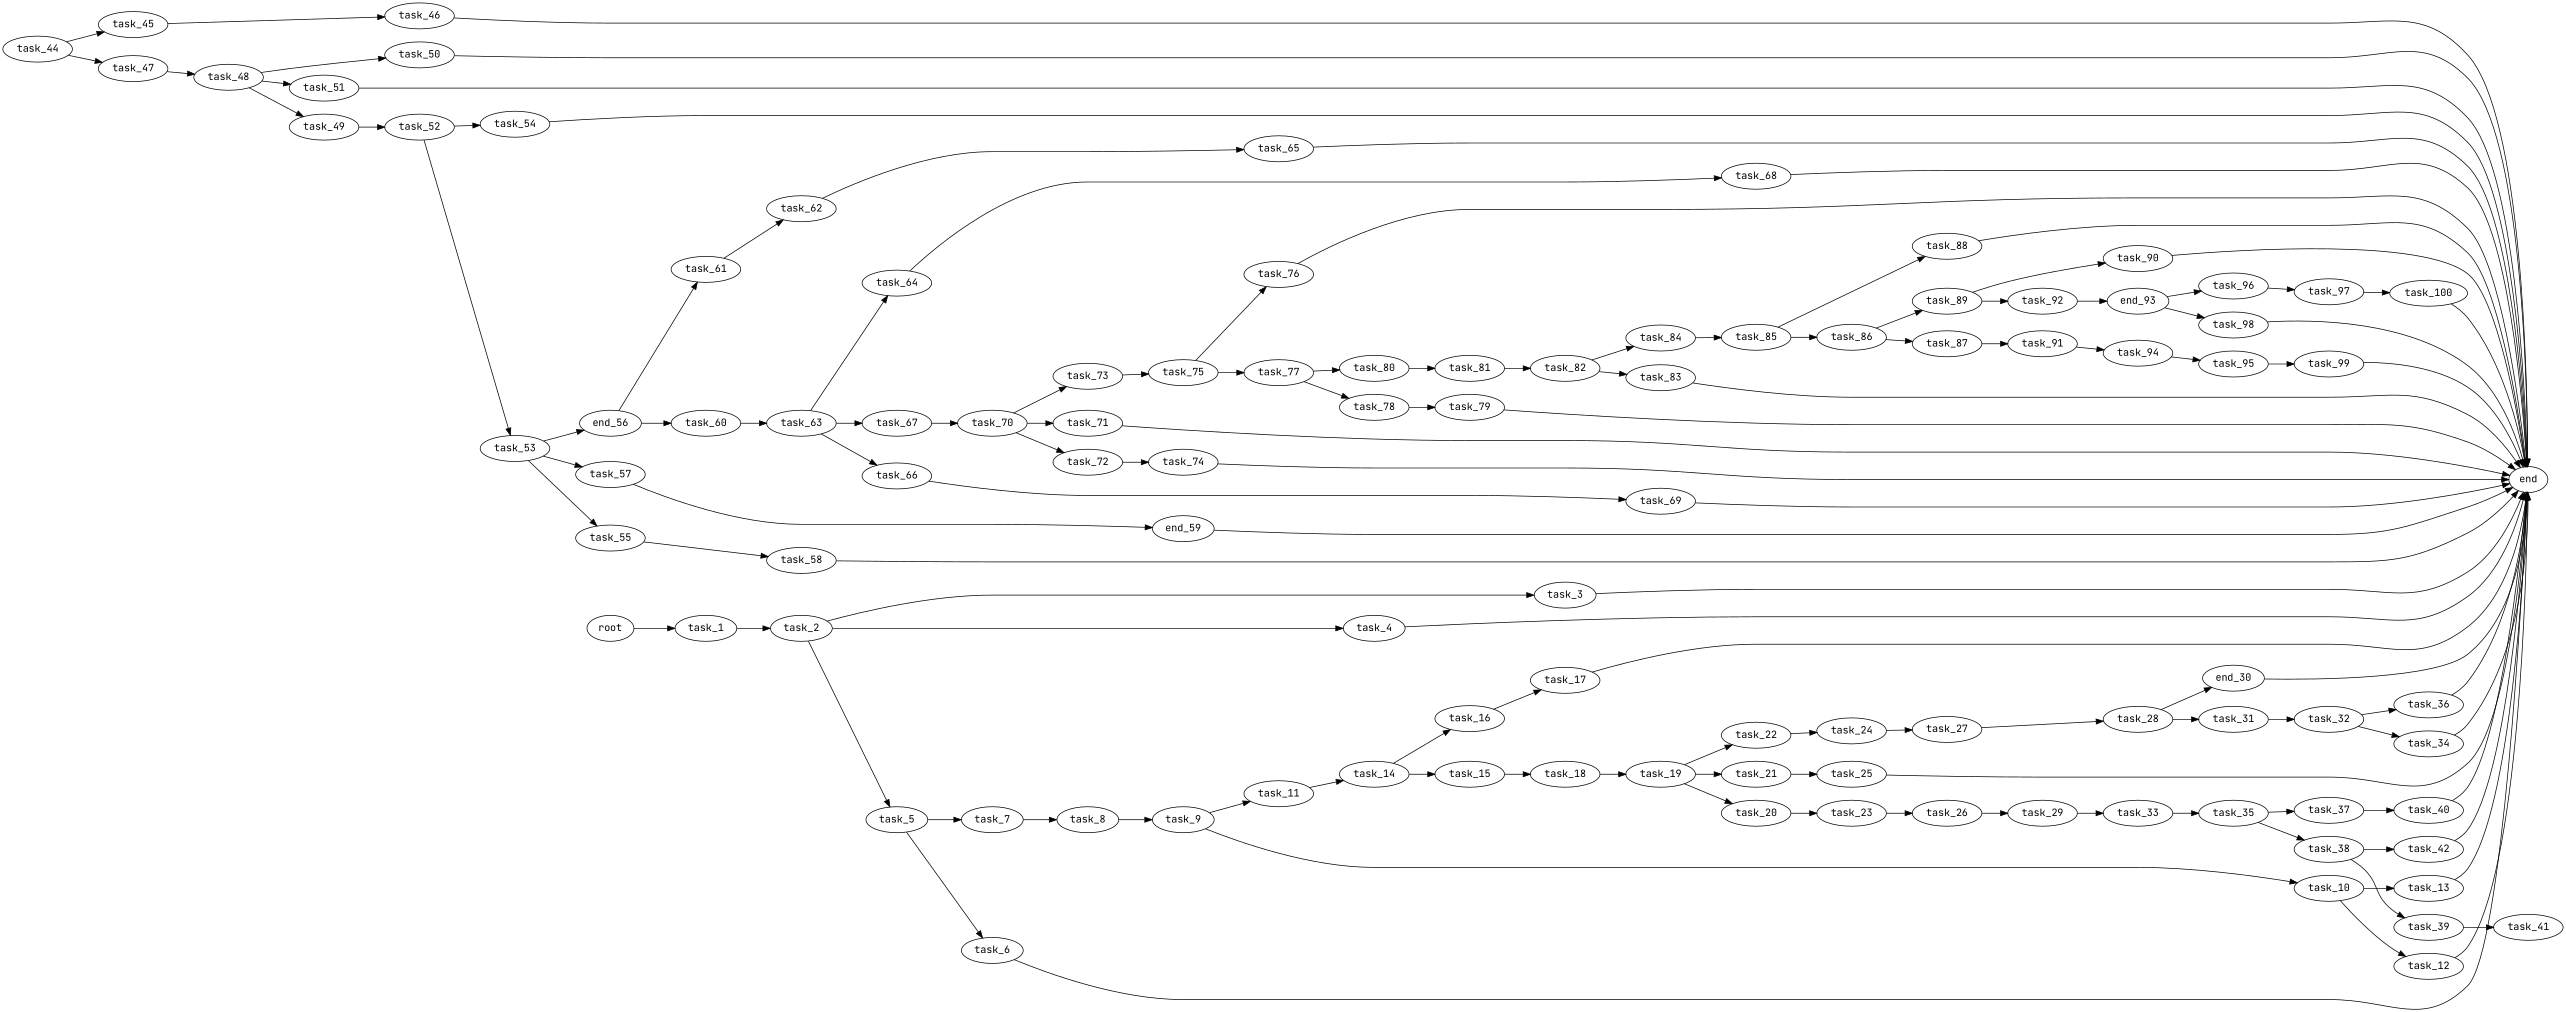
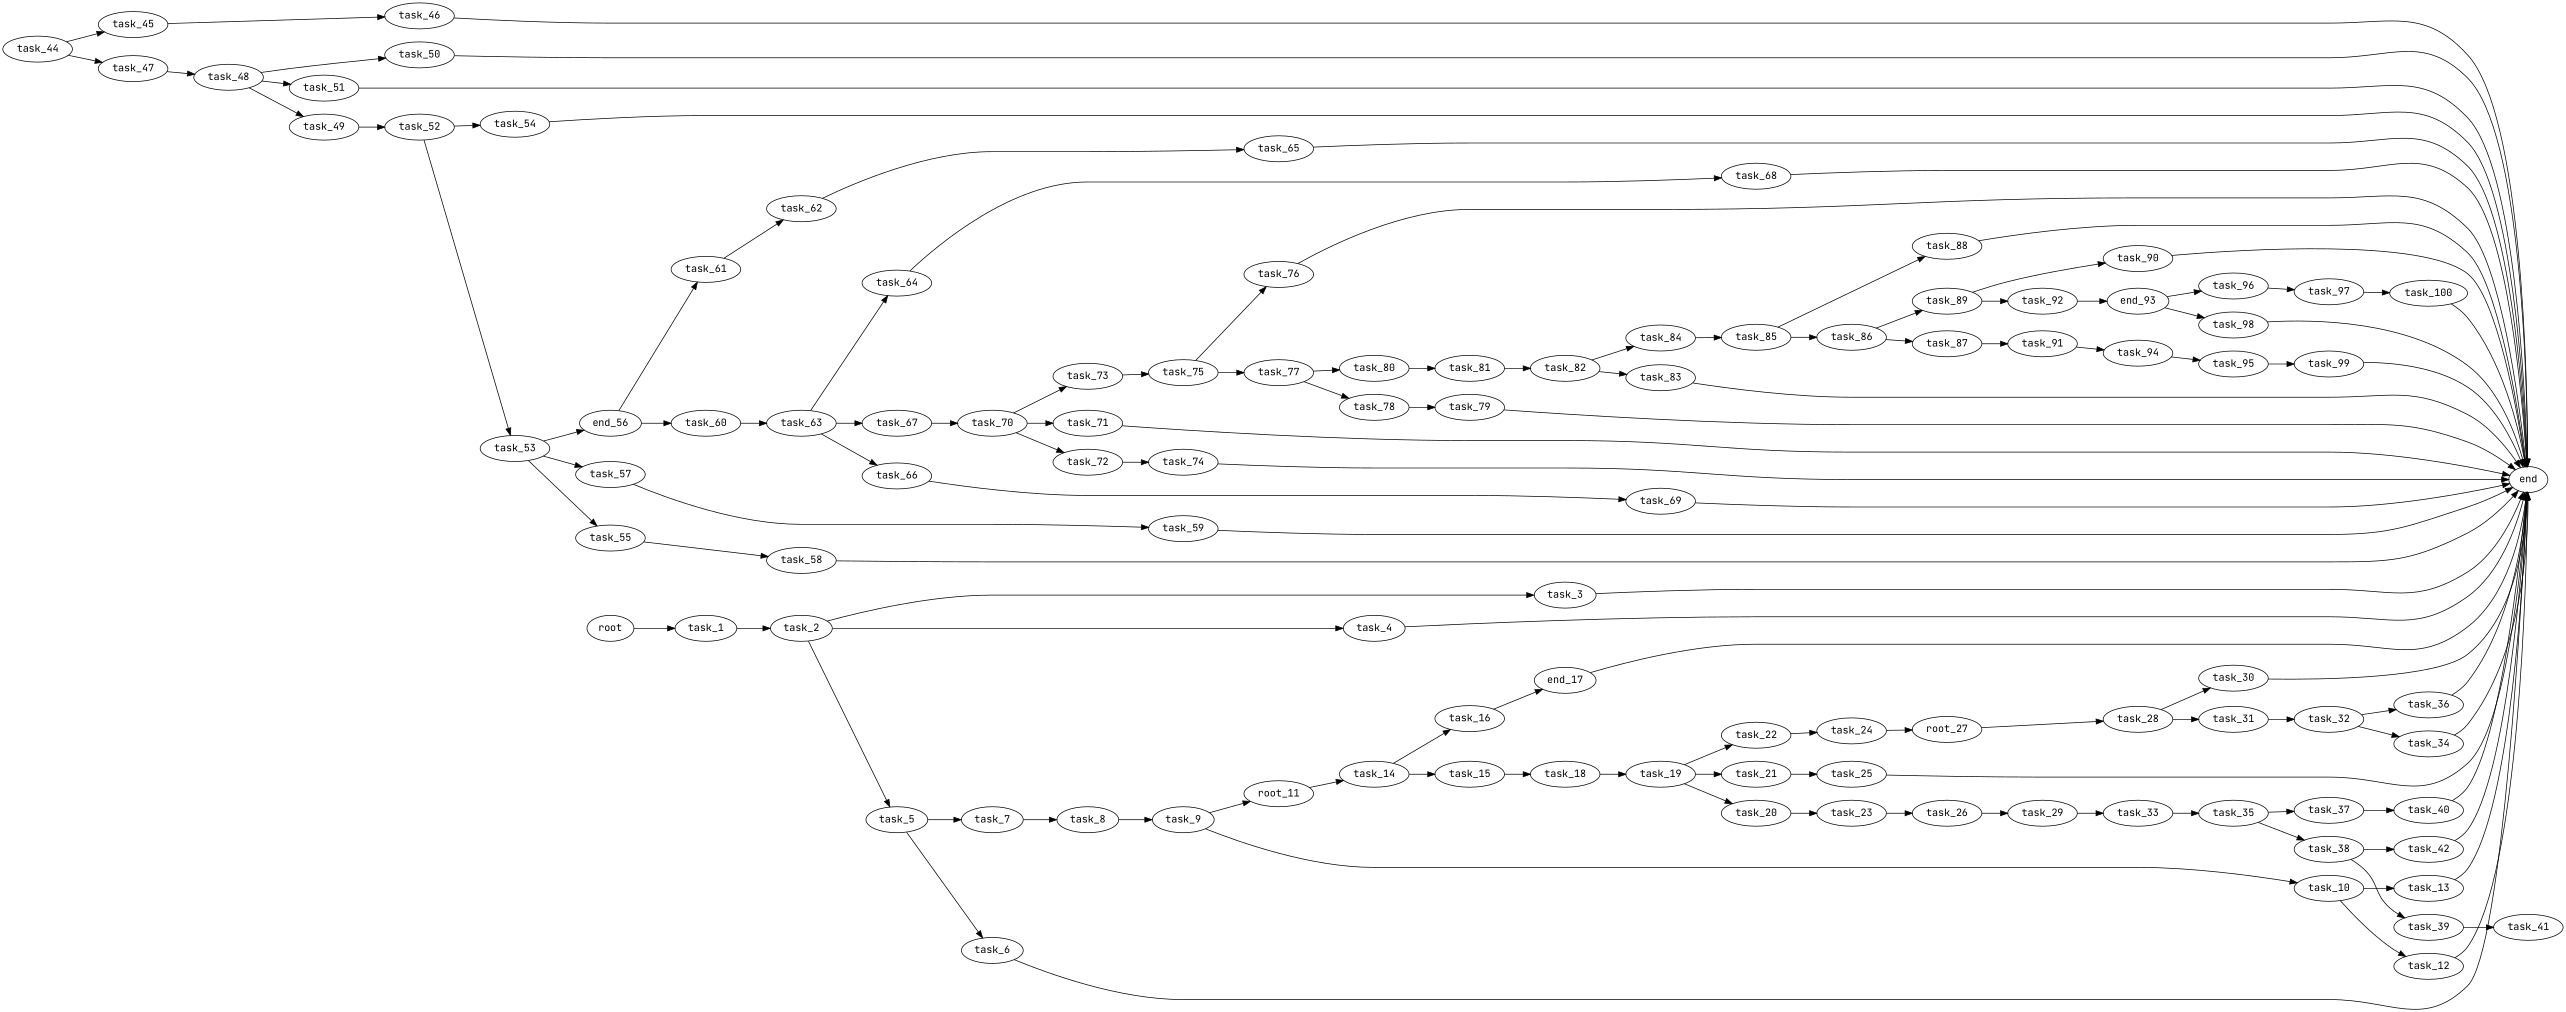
node "end_59": label "end_59" -> "task_59"
node "end_30": label "end_30" -> "task_30"
node "task_17": label "task_17" -> "end_17"
node "task_27": label "task_27" -> "root_27"
node "task_11": label "task_11" -> "root_11"
